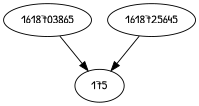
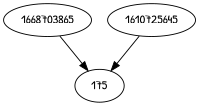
node "1618703865": label "1618703865" -> "1668703865"
node "1618725645": label "1618725645" -> "1610725645"
